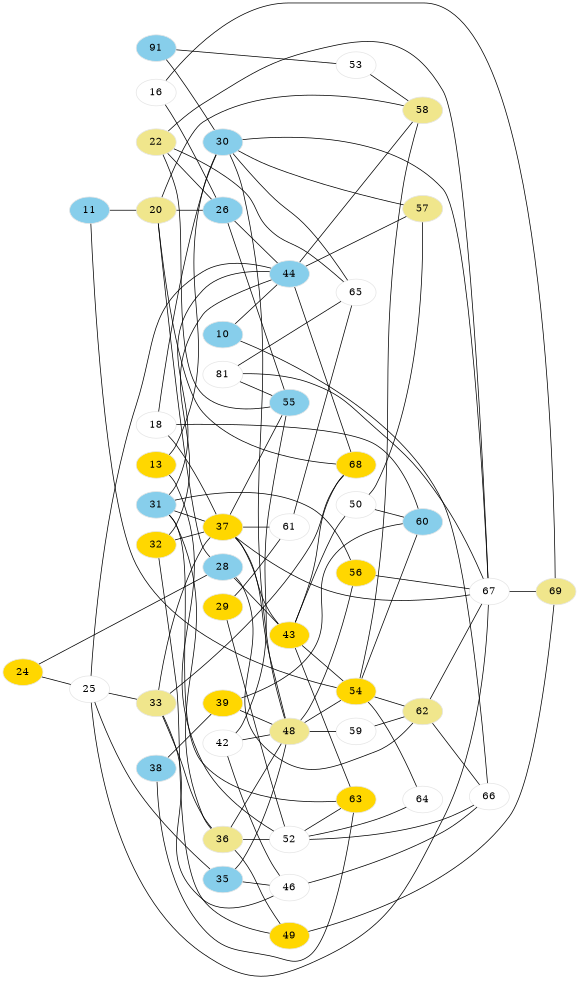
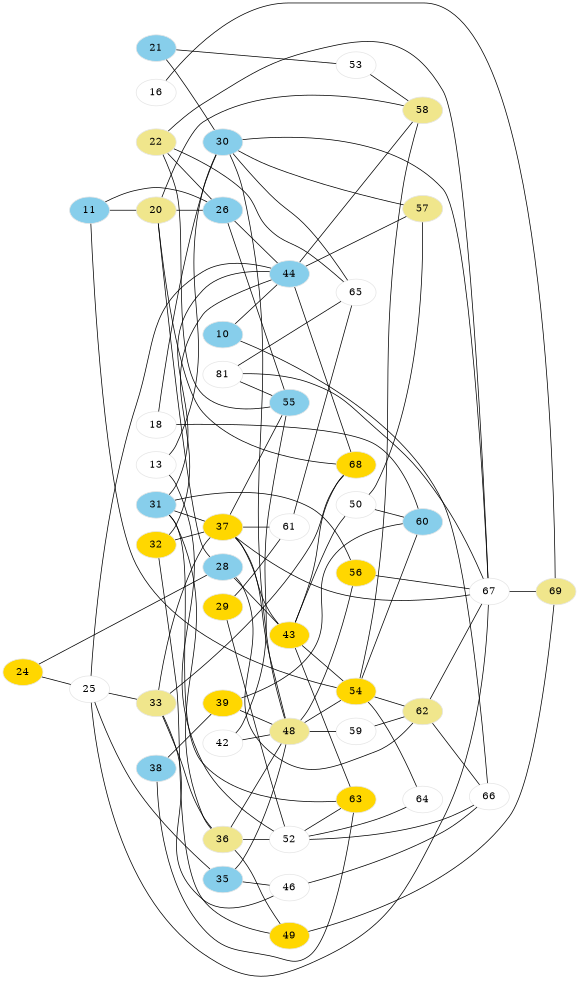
node "91": label "91" -> "21"
edge "16" -- "26": now "11" -- "26"
node "13": fillcolor gold -> white
edge "18" -- "37": removed
edge "42" -- "46": removed
